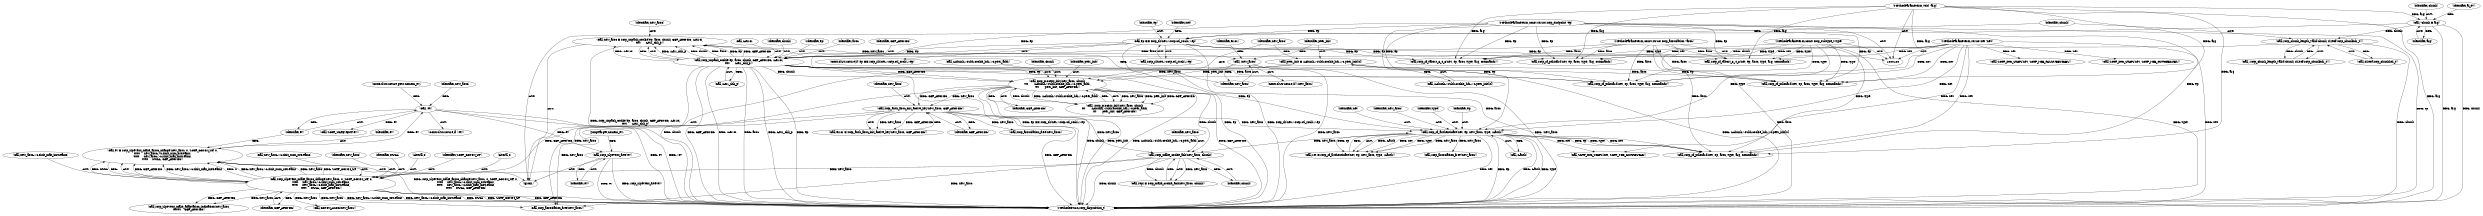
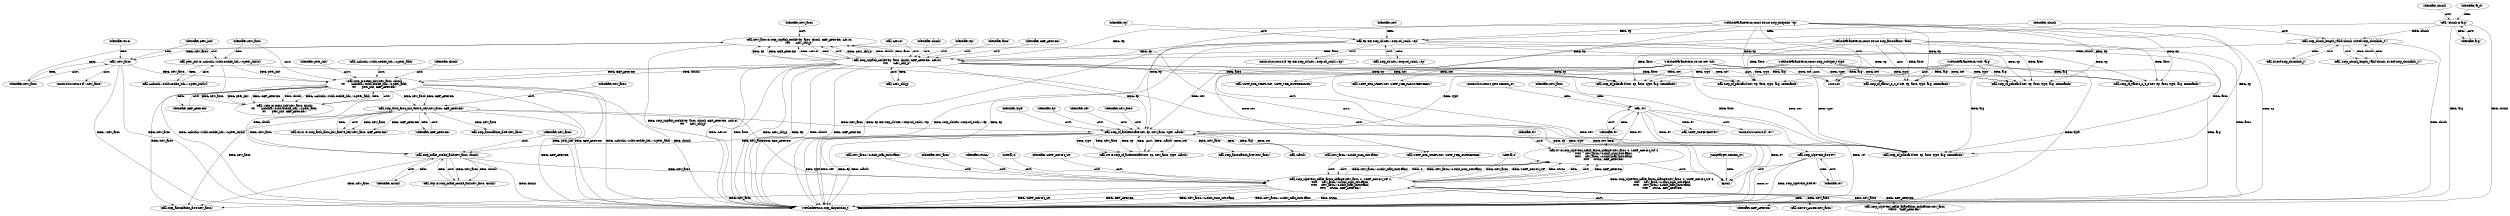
edge "(MethodParameterIn,void *arg)" -> "(Call,*chunk = arg)": removed, label "DDG: arg"
edge "(Call,ep == sctp_sk(net->sctp.ctl_sock)->ep)" -> "(Call,sctp_sk(net->sctp.ctl_sock)->ep)": label "AST: " -> "CFG: "
edge "(Call,&auth)" -> "(Call,sctp_sf_authenticate(net, ep, new_asoc, type, &auth))": label "AST: " -> "DDG: arg"
edge "(JumpTarget,nomem_ev:)" -> "(Call,sctp_ulpevent_free(ev))": now "(JumpTarget,nomem_ev:)" -> "(Block,)"
